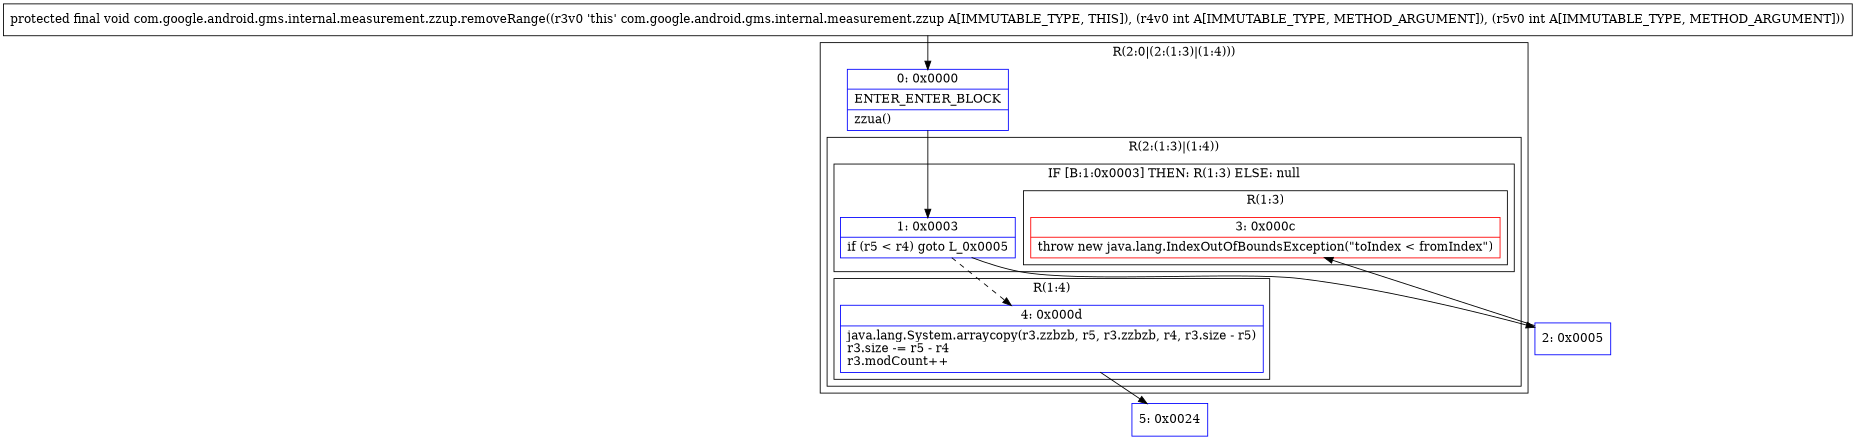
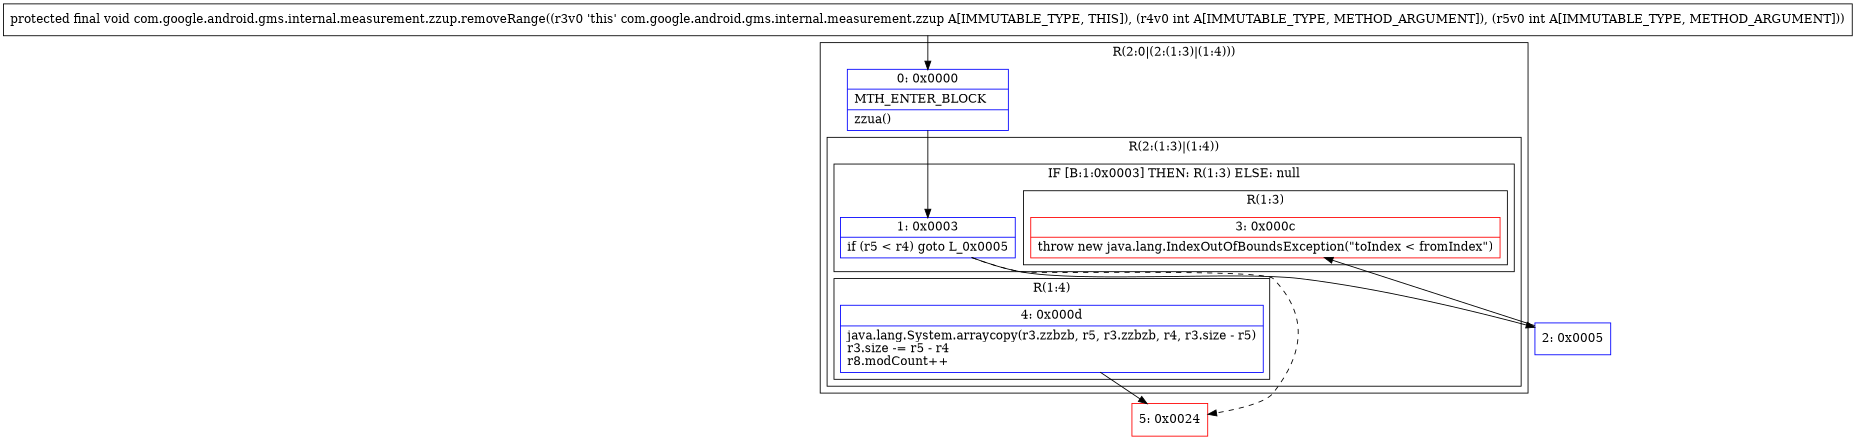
node "0: 0x0000": text "ENTER_ENTER_BLOCK" -> "MTH_ENTER_BLOCK"
edge "1: 0x0003" -> "4: 0x000d": now "1: 0x0003" -> "5: 0x0024"
node "4: 0x000d": text "r3.modCount++" -> "r8.modCount++"
node "5: 0x0024": color blue -> red
